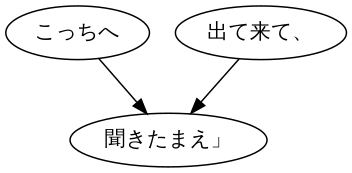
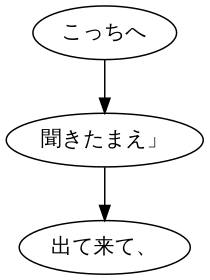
edge "出て来て、" -> "聞きたまえ」": reversed
